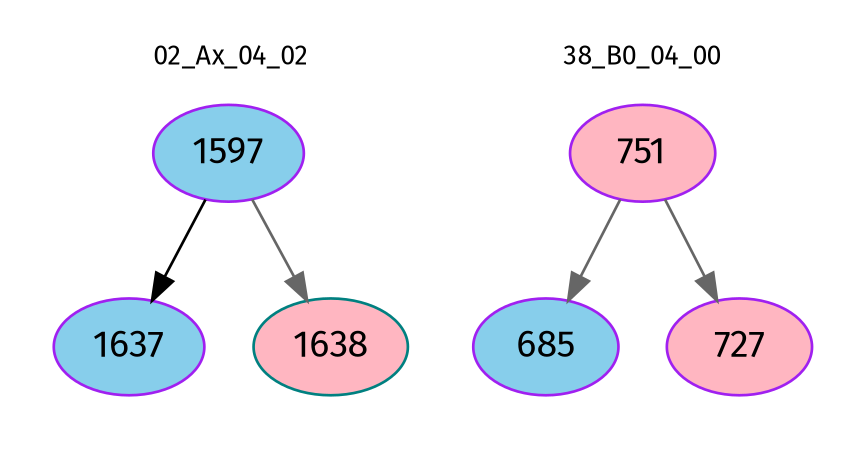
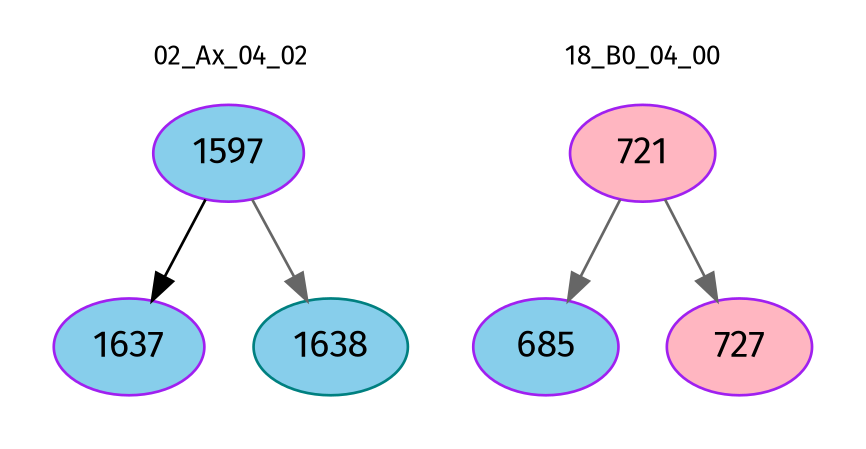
cluster "38_B0_04_00": label "38_B0_04_00" -> "18_B0_04_00"
node "751": label "751" -> "721"
node "1638": fillcolor lightpink -> skyblue
